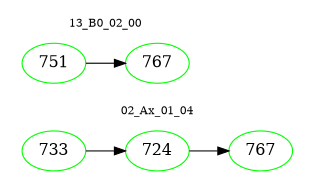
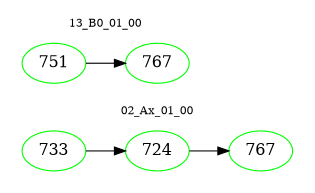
cluster "13_B0_02_00": label "13_B0_02_00" -> "13_B0_01_00"
cluster "02_Ax_01_04": label "02_Ax_01_04" -> "02_Ax_01_00"
